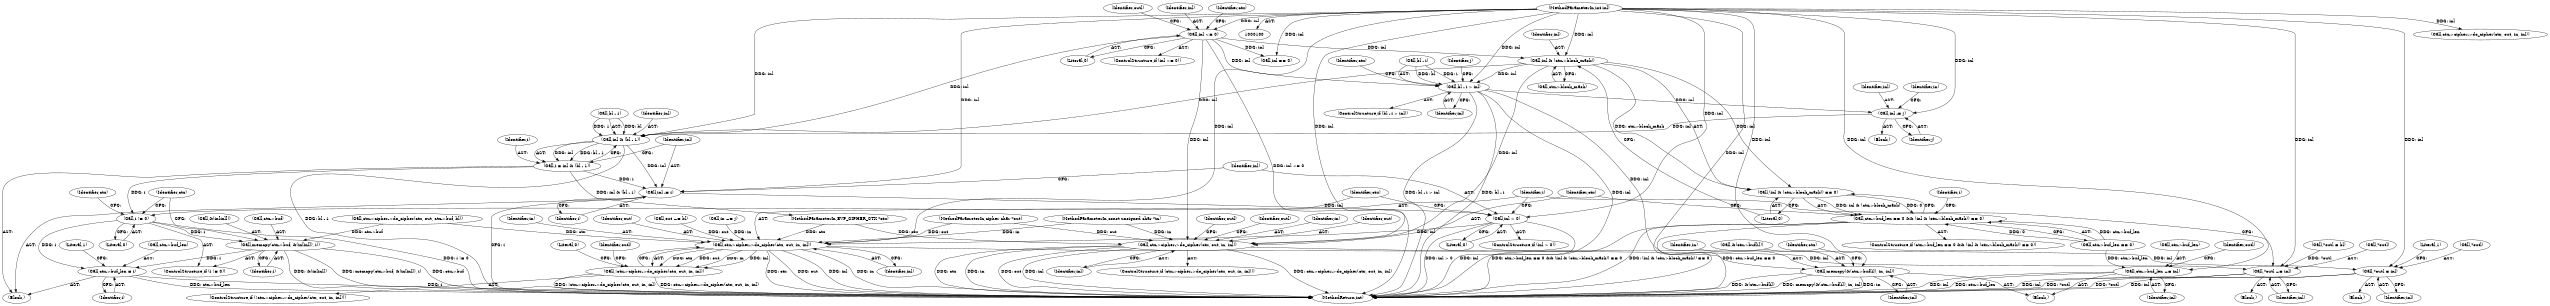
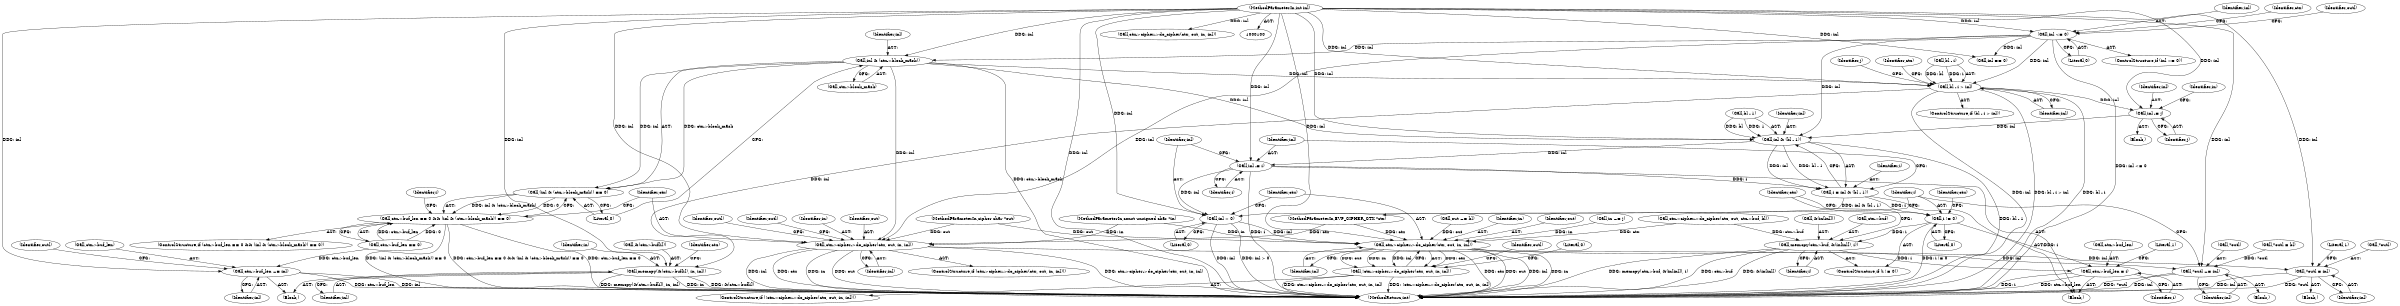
edge "(Call,i = inl & (bl - 1))" -> "(Call,inl -= i)": reversed
edge "(Call,inl & (ctx->block_mask))" -> "(MethodReturn,int)": added, label "DDG: ctx->block_mask"
edge "(Call,inl -= i)" -> "(MethodReturn,int)": label "CFG: i" -> "DDG: i"
node "(ControlStructure,if (inl > 0))": removed
